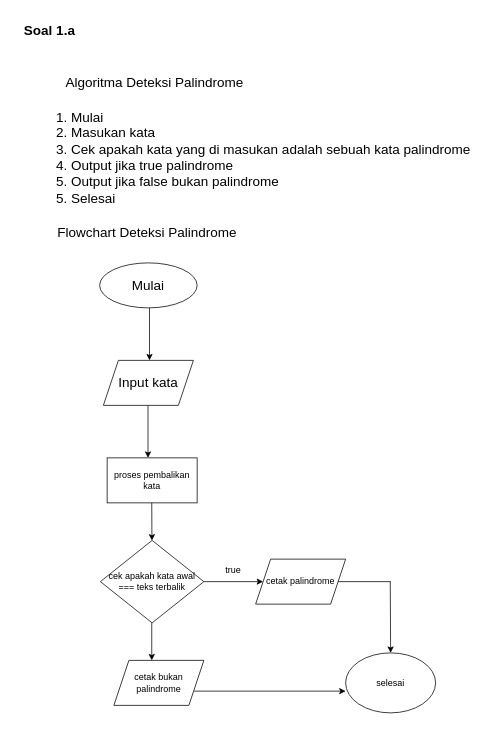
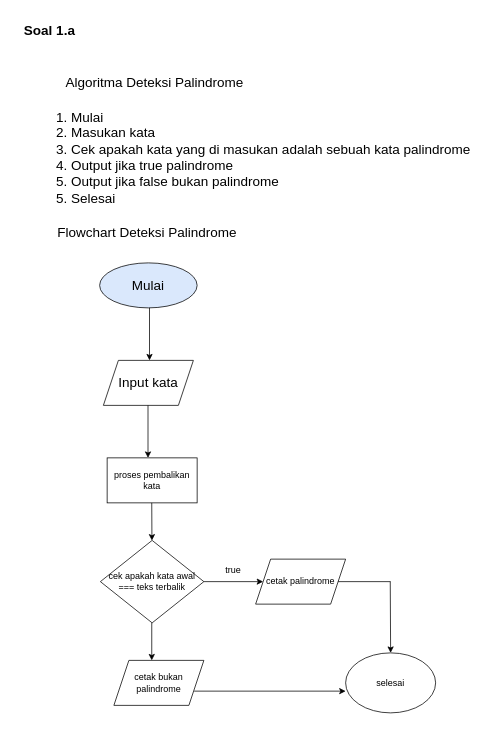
node "Mulai": fillcolor #ffffff -> #dae8fc
